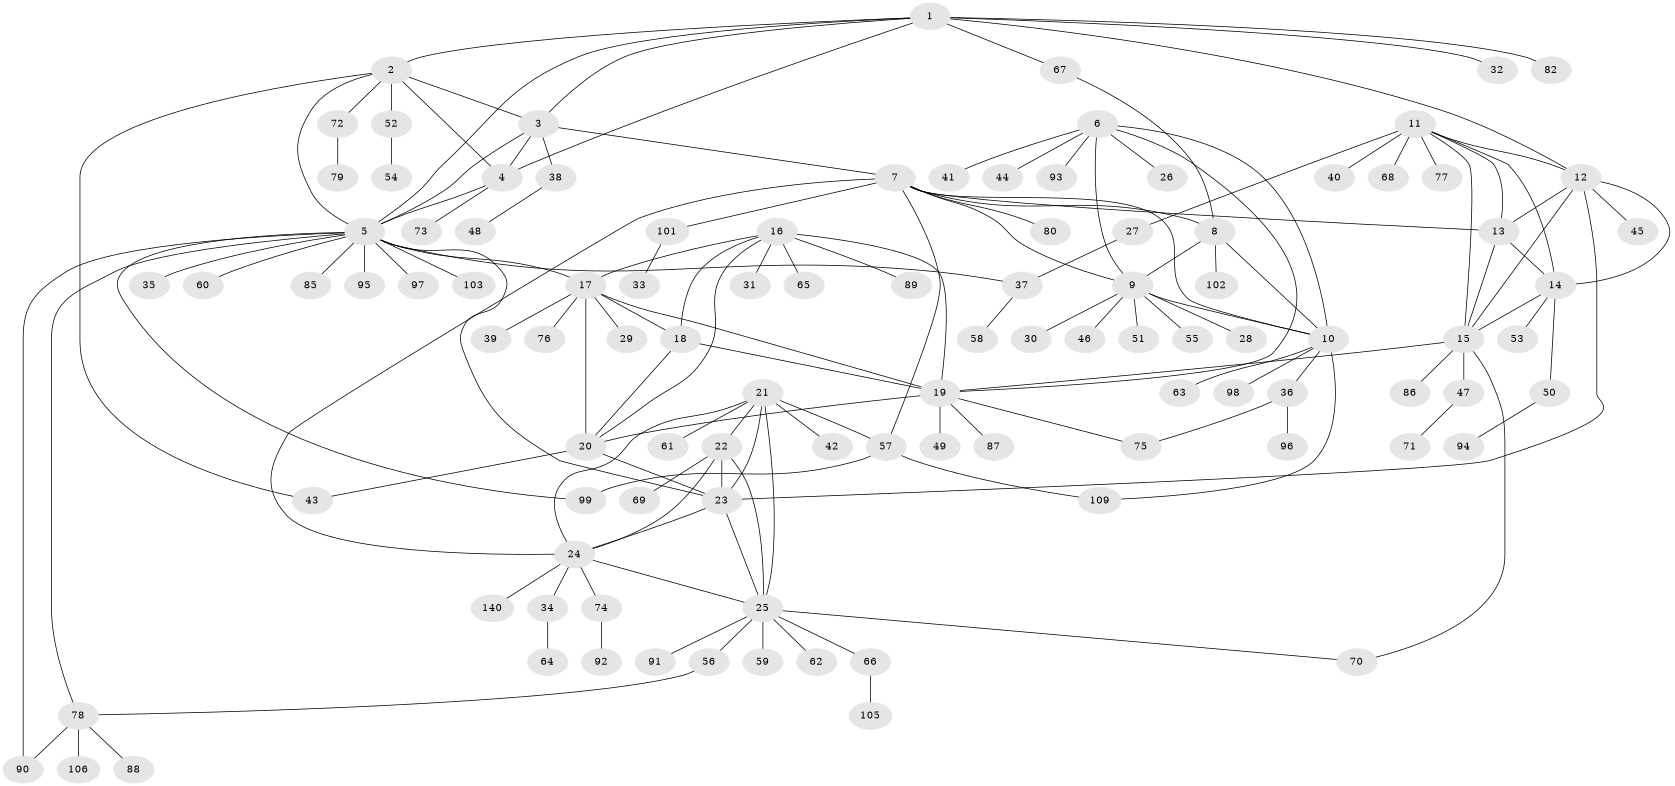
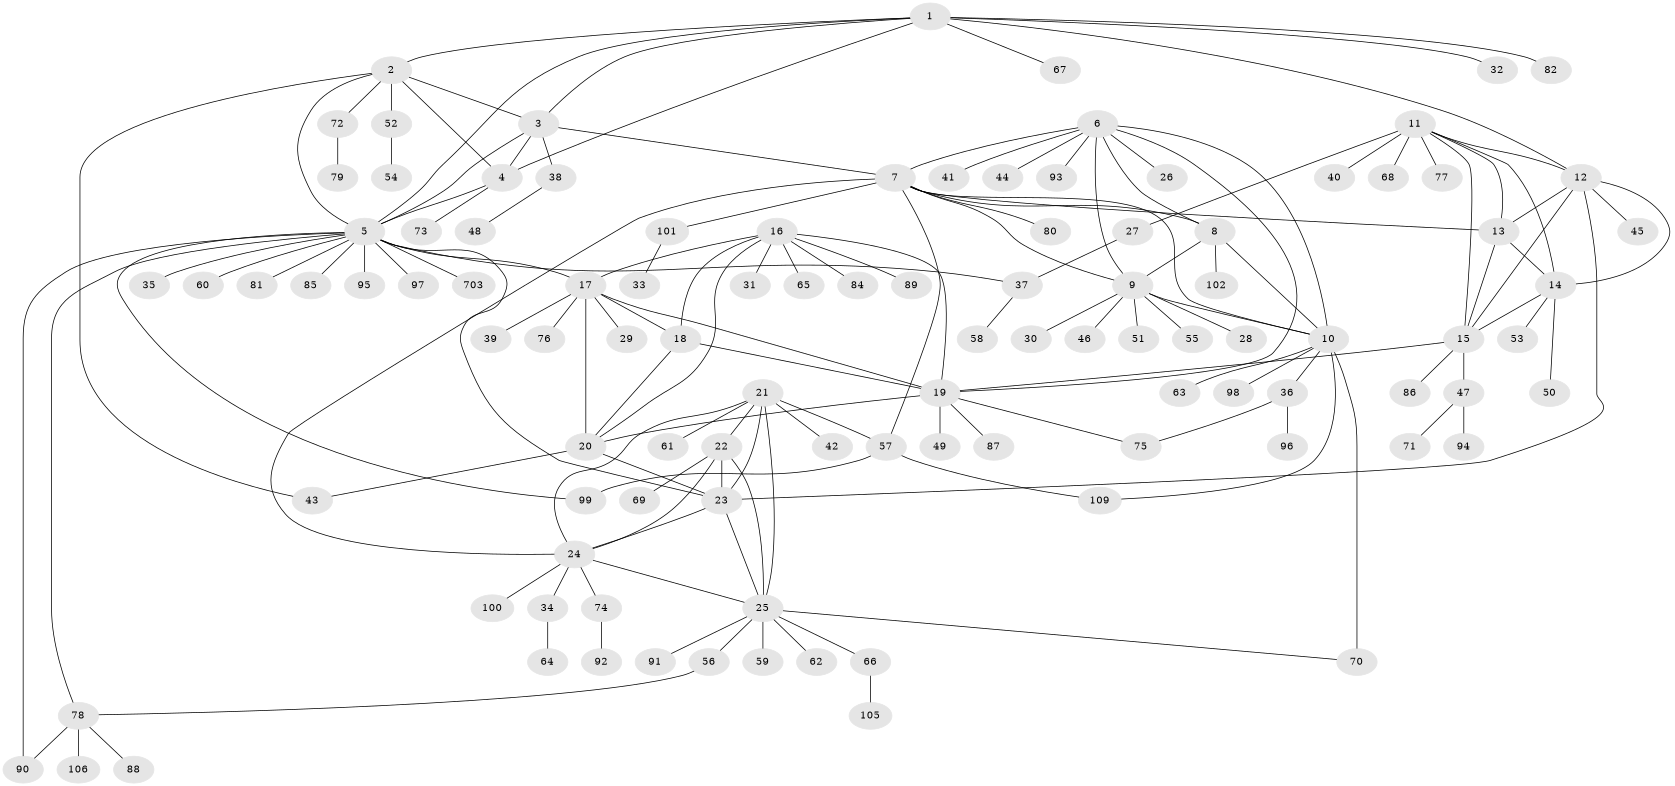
edge "67" -- "8": now "6" -- "8"
edge "6" -- "7": added
node "81": added
node "103": label "103" -> "703"
node "84": added
edge "50" -- "94": now "47" -- "94"
edge "15" -- "70": now "10" -- "70"
node "140": label "140" -> "100"
